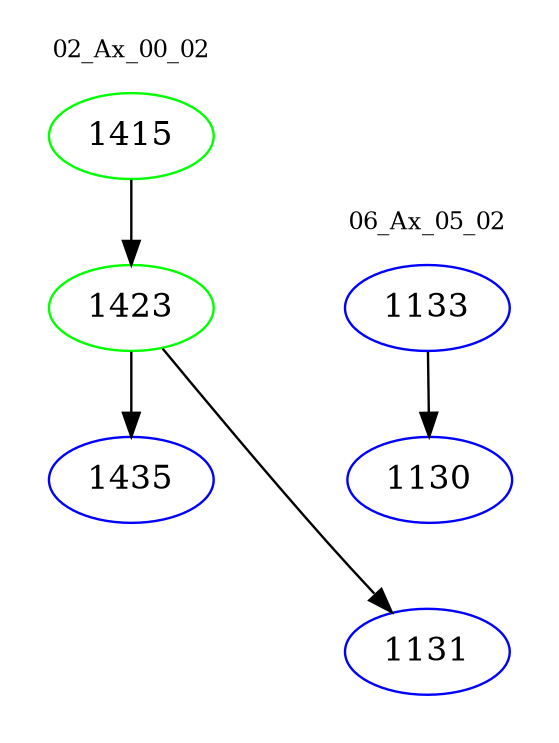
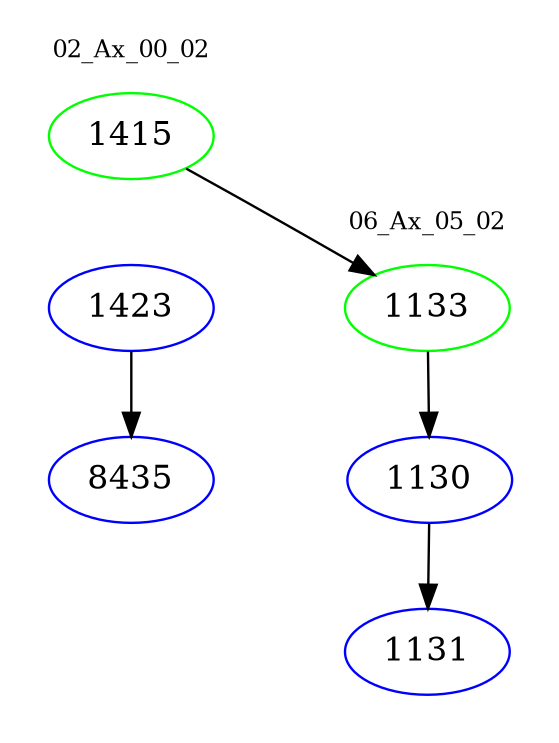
edge "1415" -> "1423": now "1415" -> "1133"
node "1423": color green -> blue
node "1133": color blue -> green
edge "1423" -> "1131": now "1130" -> "1131"
node "1435": label "1435" -> "8435"
